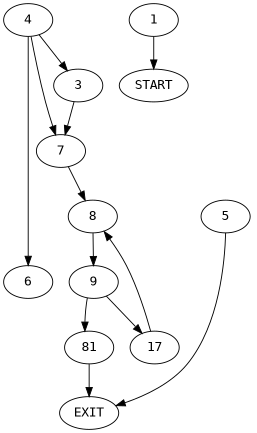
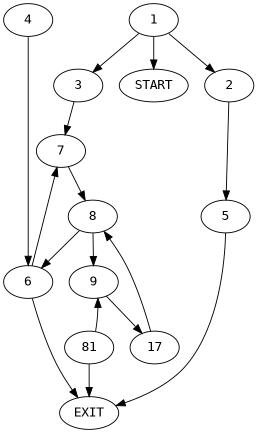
edge "4" -> "3": now "1" -> "3"
edge "4" -> "7": now "6" -> "7"
node "2": added
edge "8" -> "6": added
edge "9" -> "81": reversed
edge "6" -> "EXIT": added
